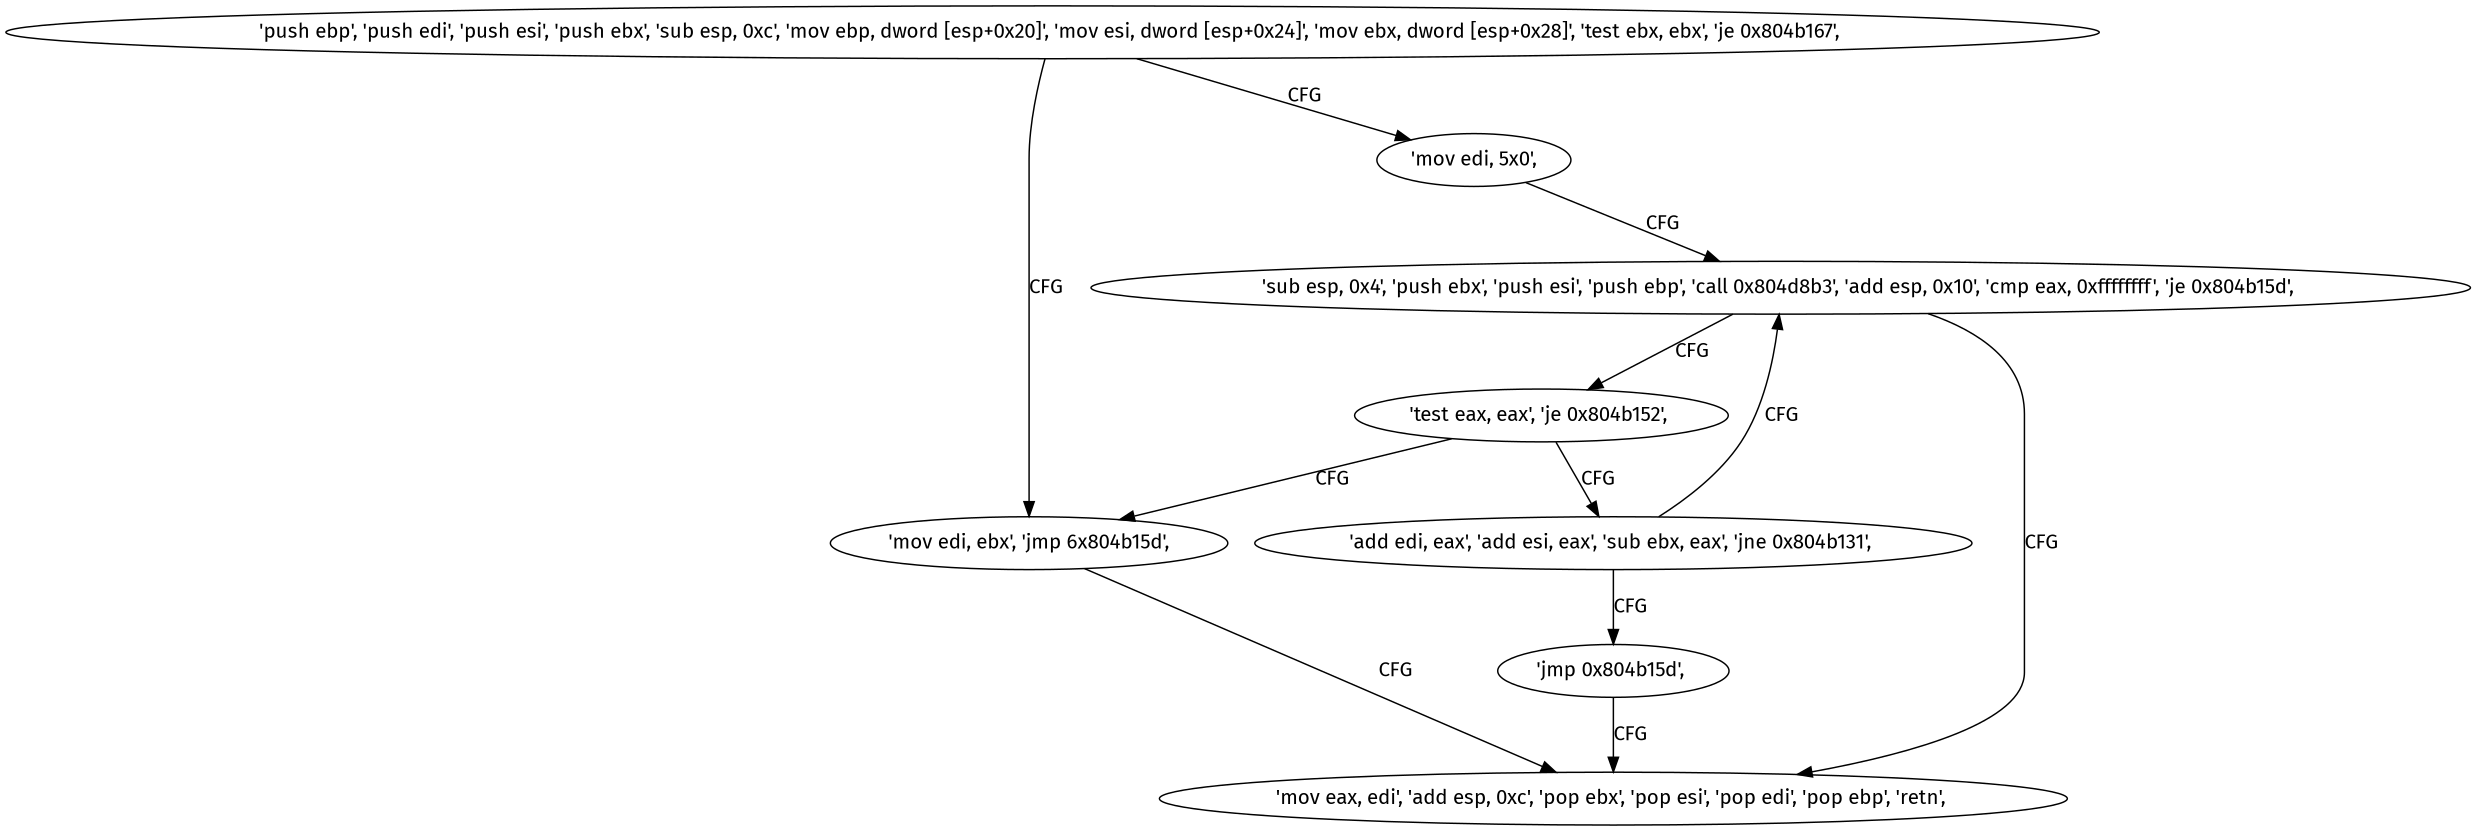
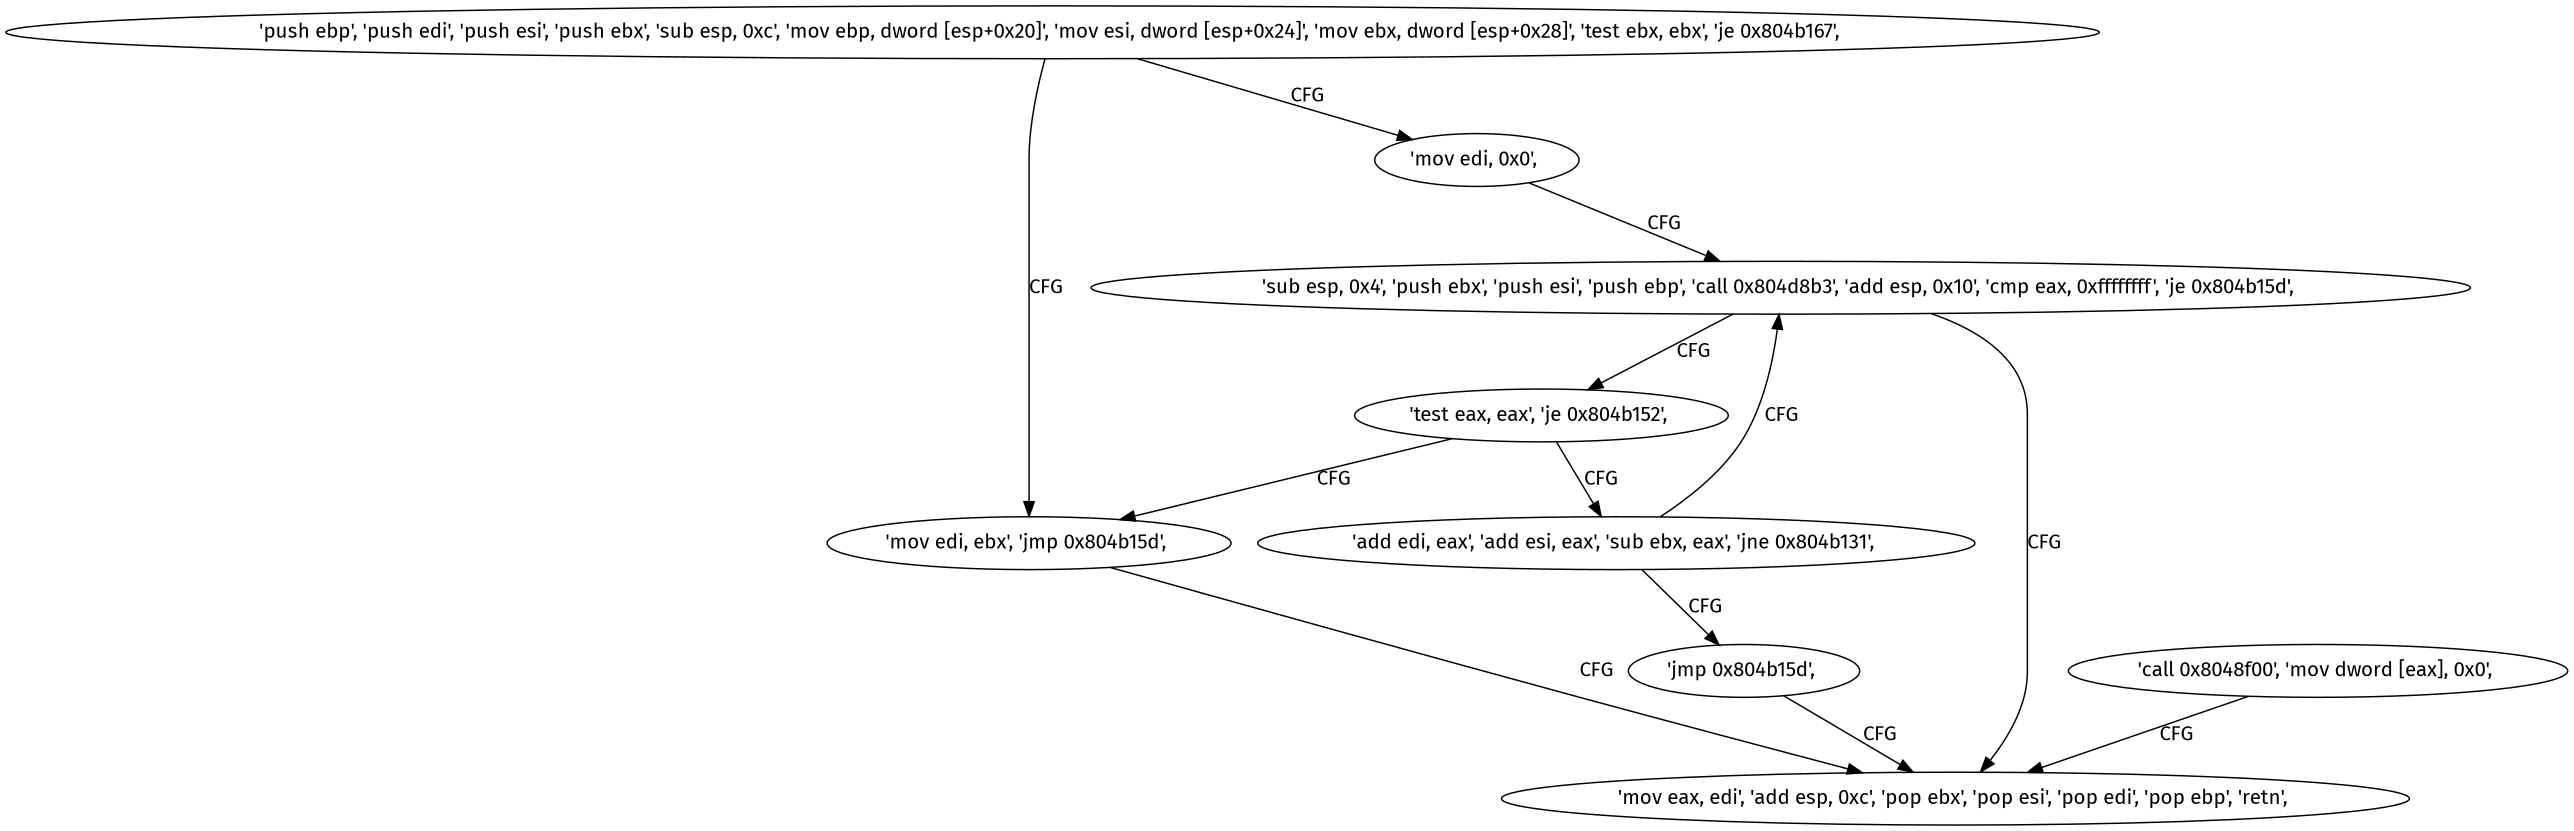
node "'mov edi, 5x0',": label "'mov edi, 5x0'," -> "'mov edi, 0x0',"
node "'mov edi, ebx', 'jmp 6x804b15d',": label "'mov edi, ebx', 'jmp 6x804b15d'," -> "'mov edi, ebx', 'jmp 0x804b15d',"
node "'call 0x8048f00', 'mov dword [eax], 0x0',": added
